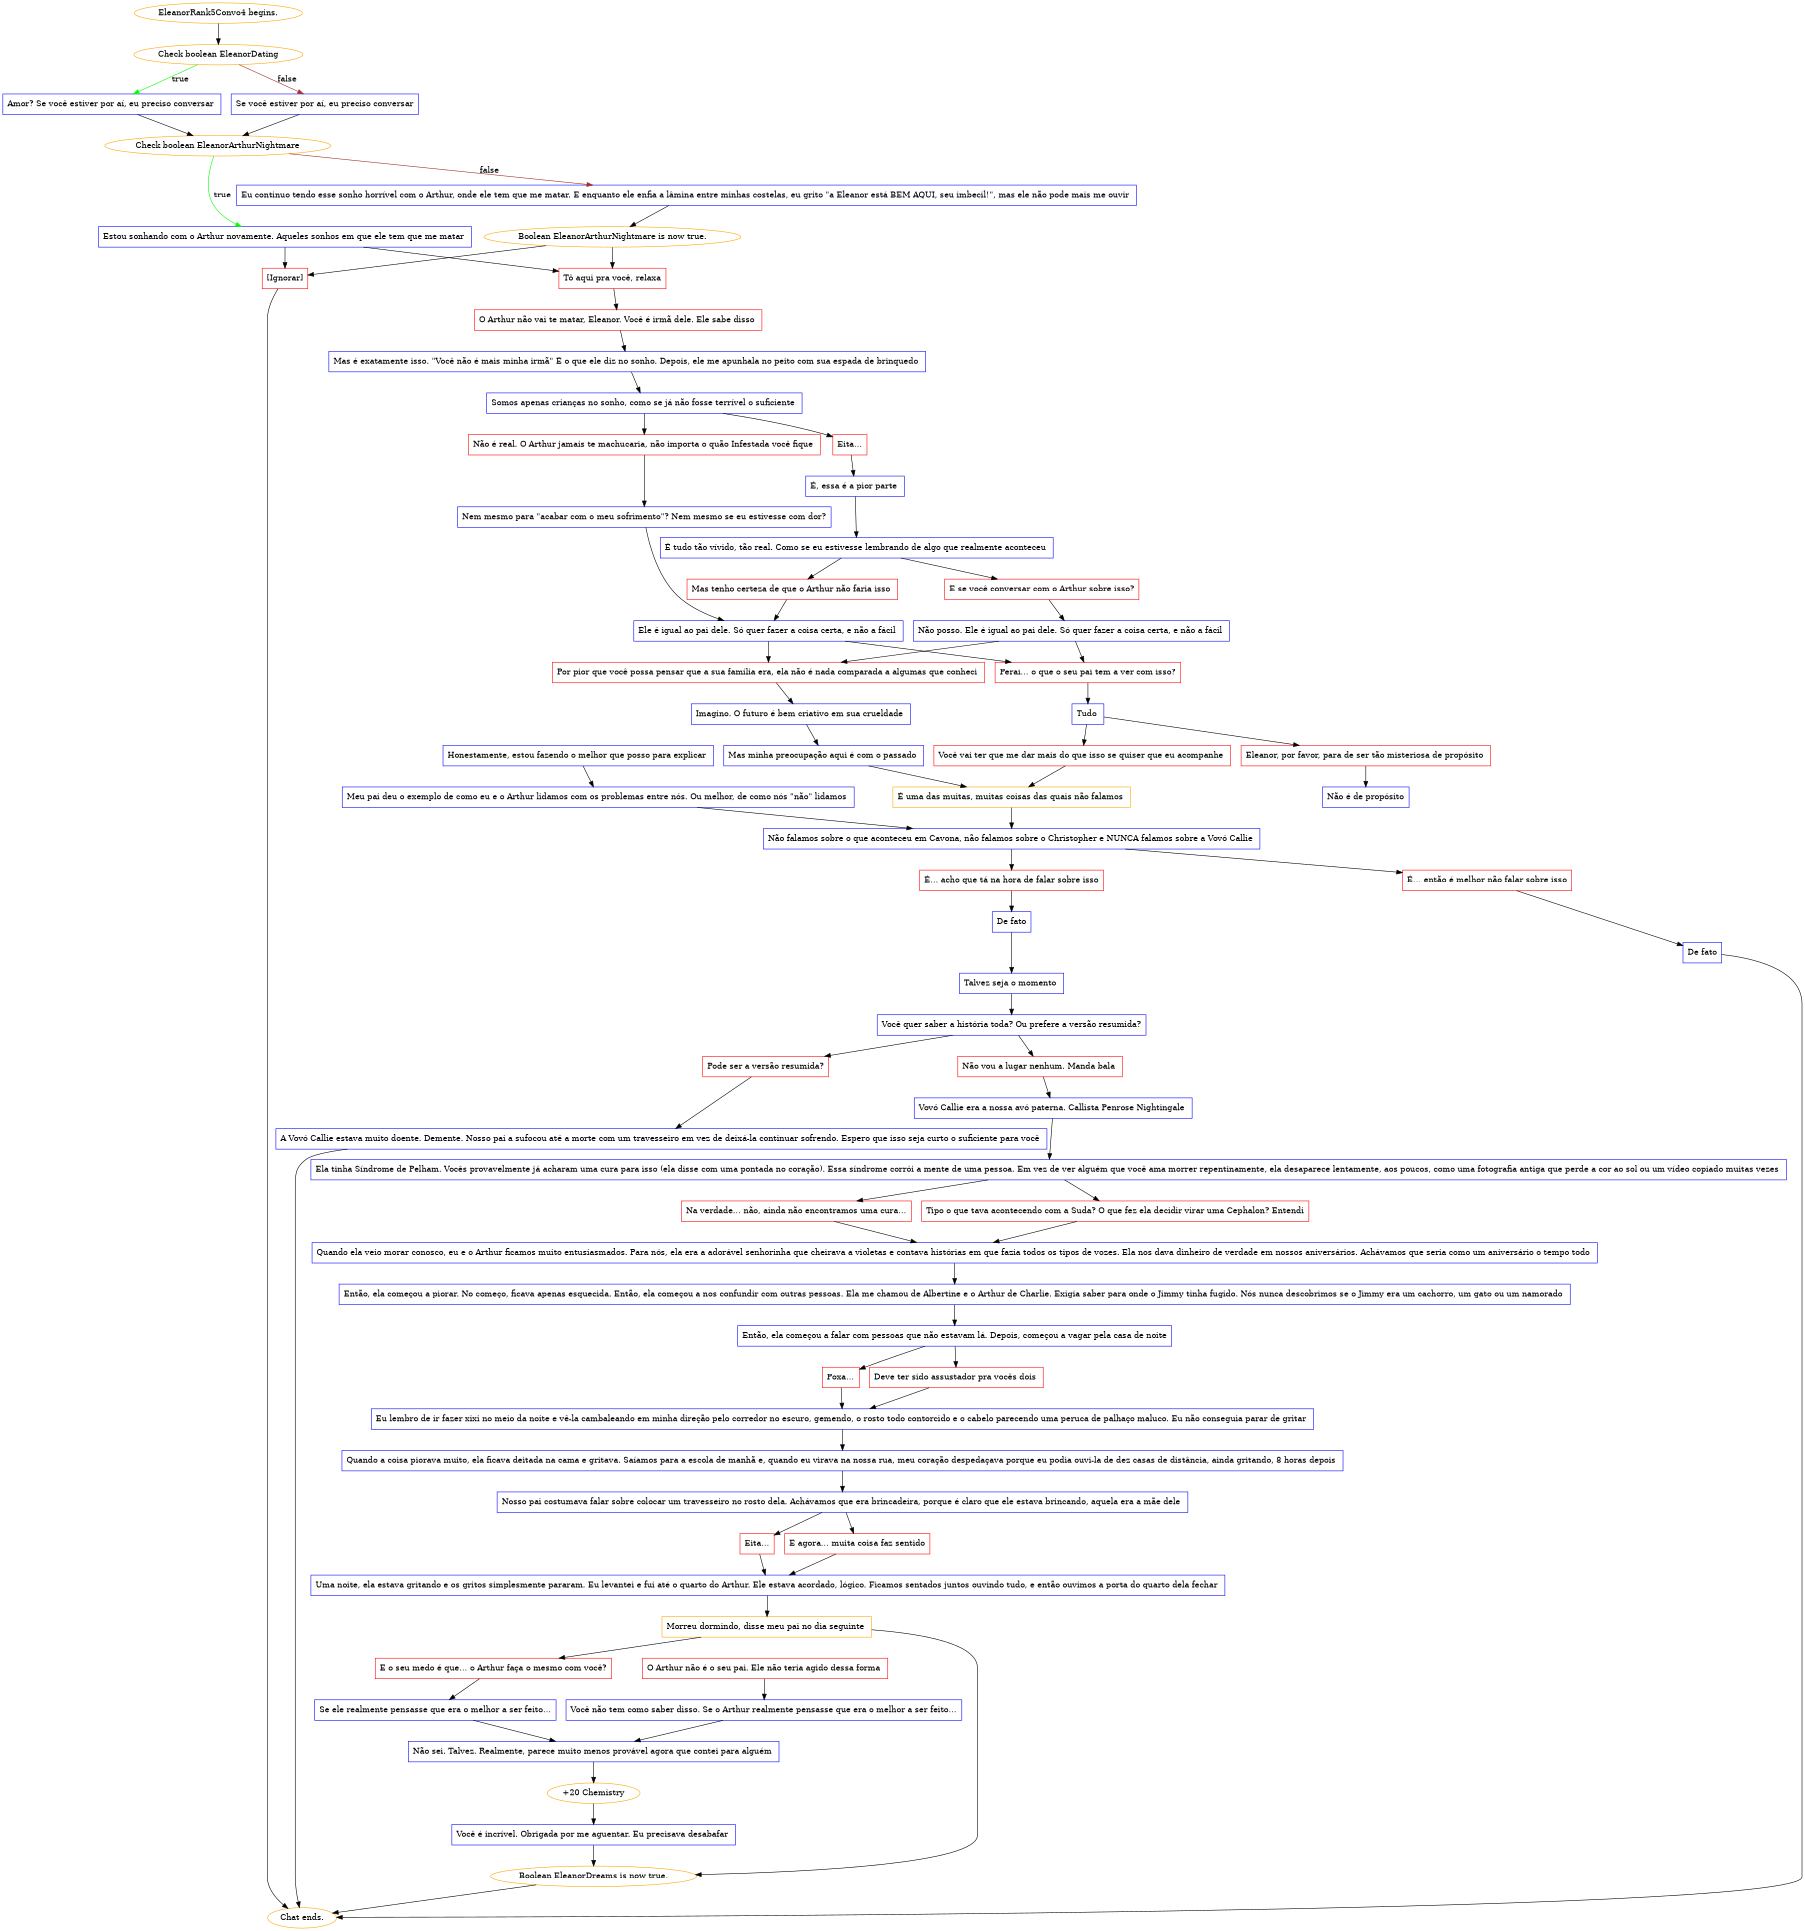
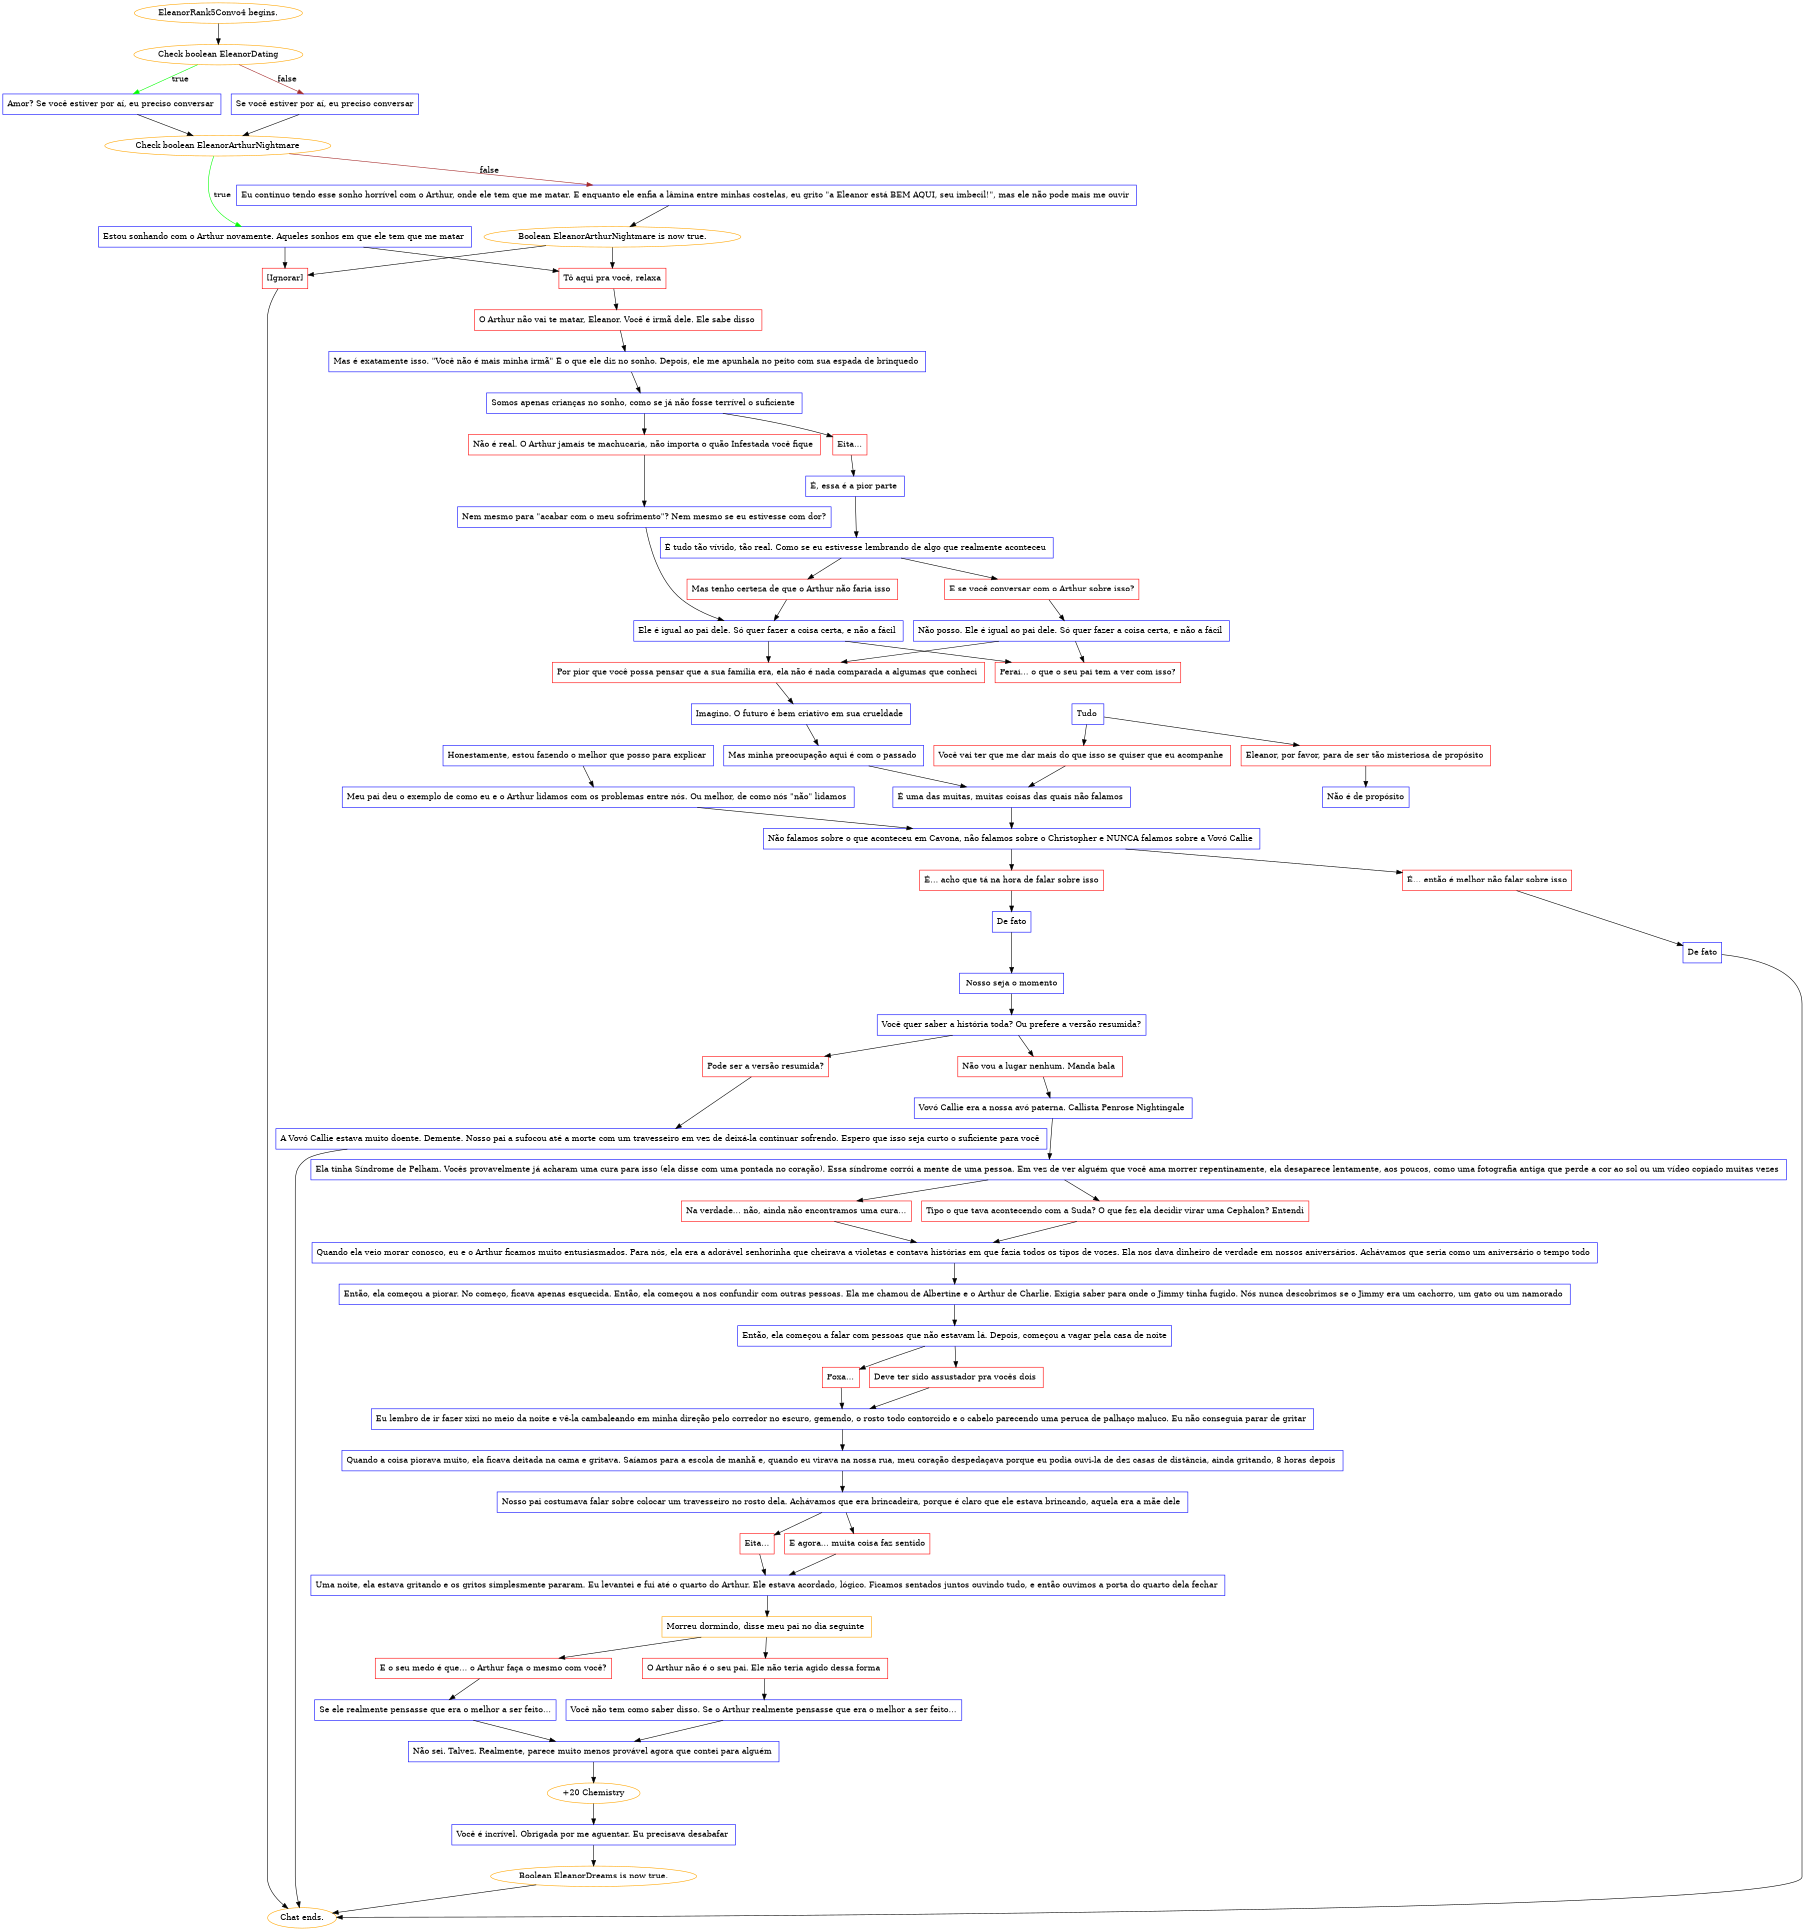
edge "Peraí… o que o seu pai tem a ver com isso?" -> "Tudo": removed
node "É uma das muitas, muitas coisas das quais não falamos": color orange -> blue
node "Talvez seja o momento": label "Talvez seja o momento" -> "Nosso seja o momento"
edge "Morreu dormindo, disse meu pai no dia seguinte" -> "Boolean EleanorDreams is now true.": now "Morreu dormindo, disse meu pai no dia seguinte" -> "O Arthur não é o seu pai. Ele não teria agido dessa forma"
